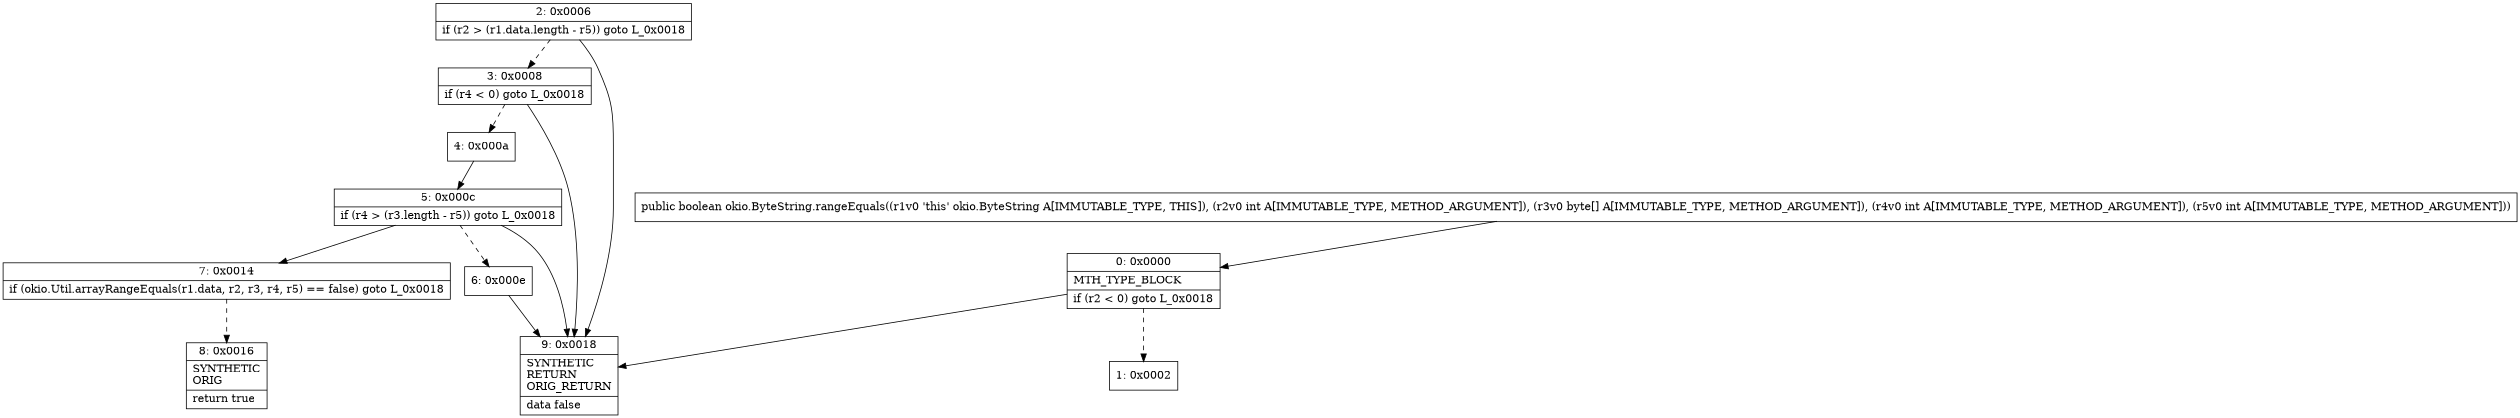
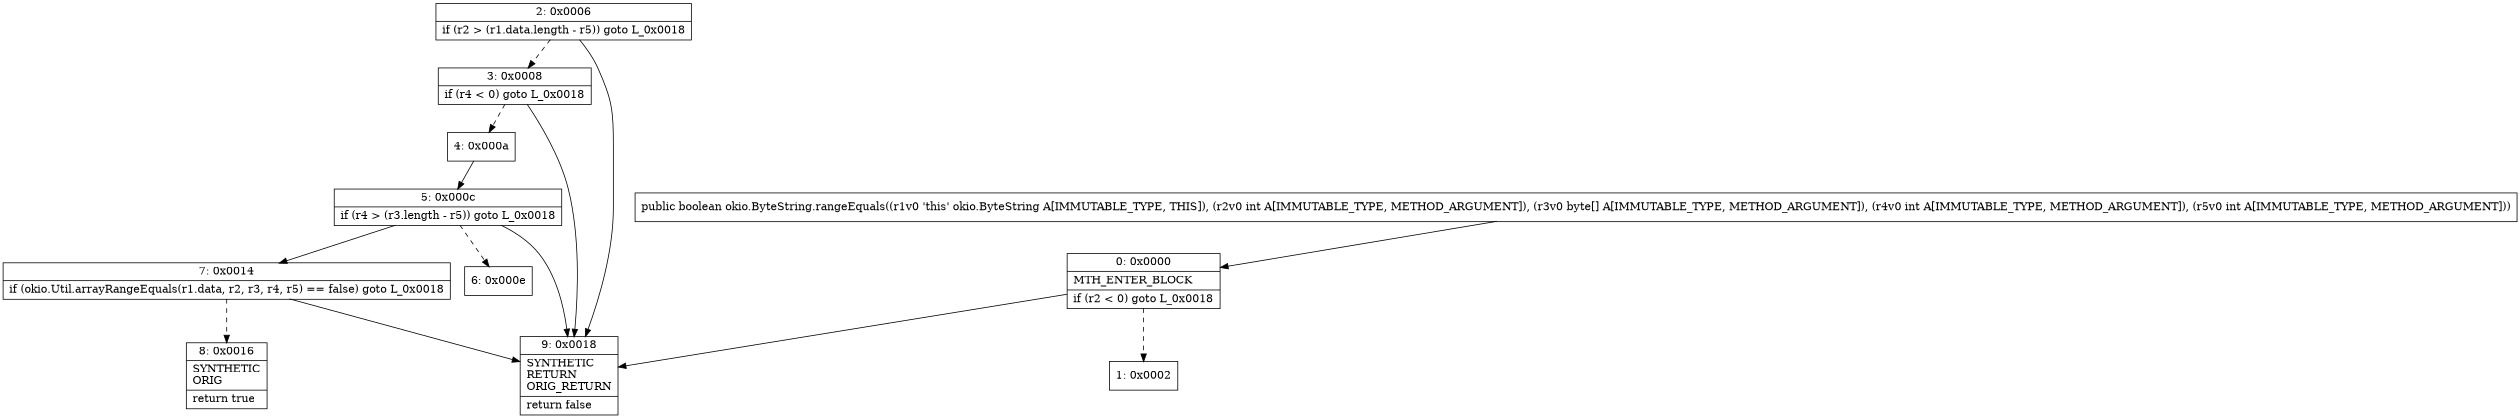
node "0: 0x0000": text "MTH_TYPE_BLOCK" -> "MTH_ENTER_BLOCK"
edge "6: 0x000e" -> "9: 0x0018": now "7: 0x0014" -> "9: 0x0018"
node "9: 0x0018": text "data false" -> "return false"
